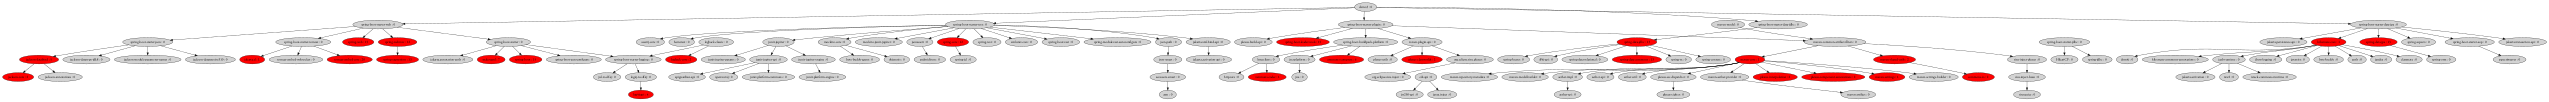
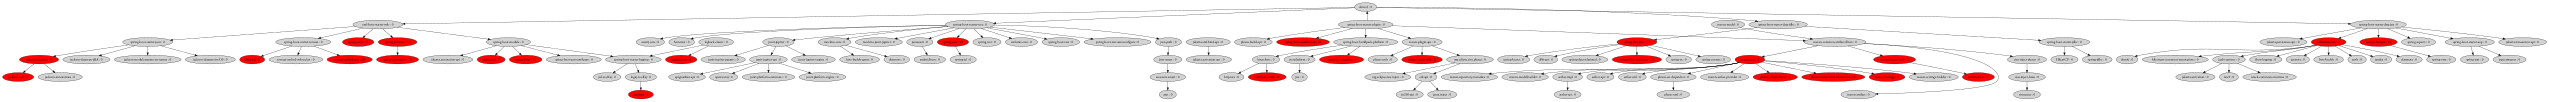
edge "demo3 : 0" -> "spring-boot-maven-plugin : 0": reversed
node "spring-boot-starter-web : 0": label "spring-boot-starter-web : 0" -> "xml-boot-starter-web : 0"
edge "spring-boot-starter-test : 0" -> "jakarta.xml.bind-api : 0": removed
edge "spring-boot-starter-data-jdbc : 0" -> "spring-boot-starter-jdbc : 0": added
node "spring-boot-starter : 0": label "spring-boot-starter : 0" -> "spring-boot-module : 0"
node "spring-module-test-autoconfigure : 0": label "spring-module-test-autoconfigure : 0" -> "spring-boot-test-autoconfigure : 0"
node "jakarta.annotation-antlr : 0": label "jakarta.annotation-antlr : 0" -> "jakarta.annotation-api : 0"
node "spring-aop : 0": added
edge "junit-jupiter-engine : 0" -> "junit-platform-engine : 0": now "junit-jupiter-api : 0" -> "junit-platform-engine : 0"
edge "org.eclipse.sisu.plexus : 0" -> "cdi-api : 0": added
edge "maven-aether-provider : 0" -> "maven-artifact : 0": now "maven-common-artifact-filters : 0" -> "maven-artifact : 0"
node "plexus-cipher : 0": label "plexus-cipher : 0" -> "plexus-xml : 0"
